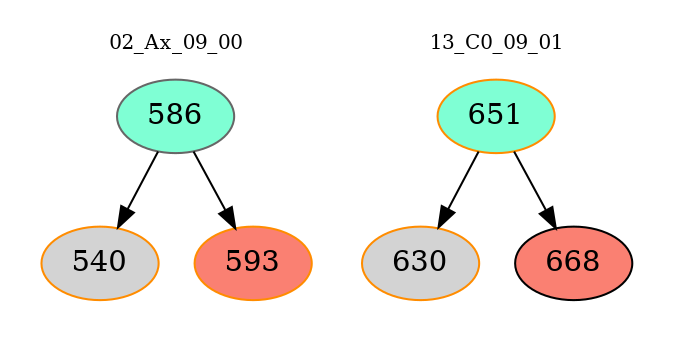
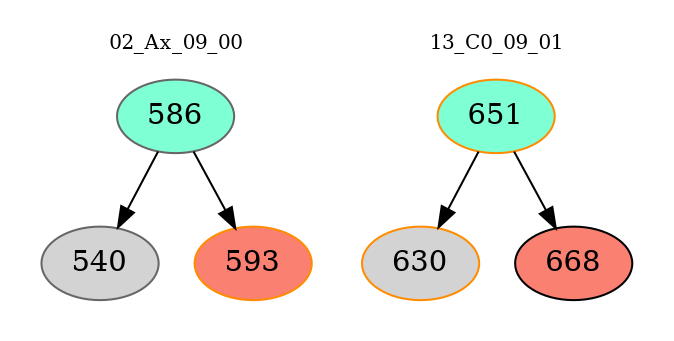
node "540": color darkorange -> gray40
